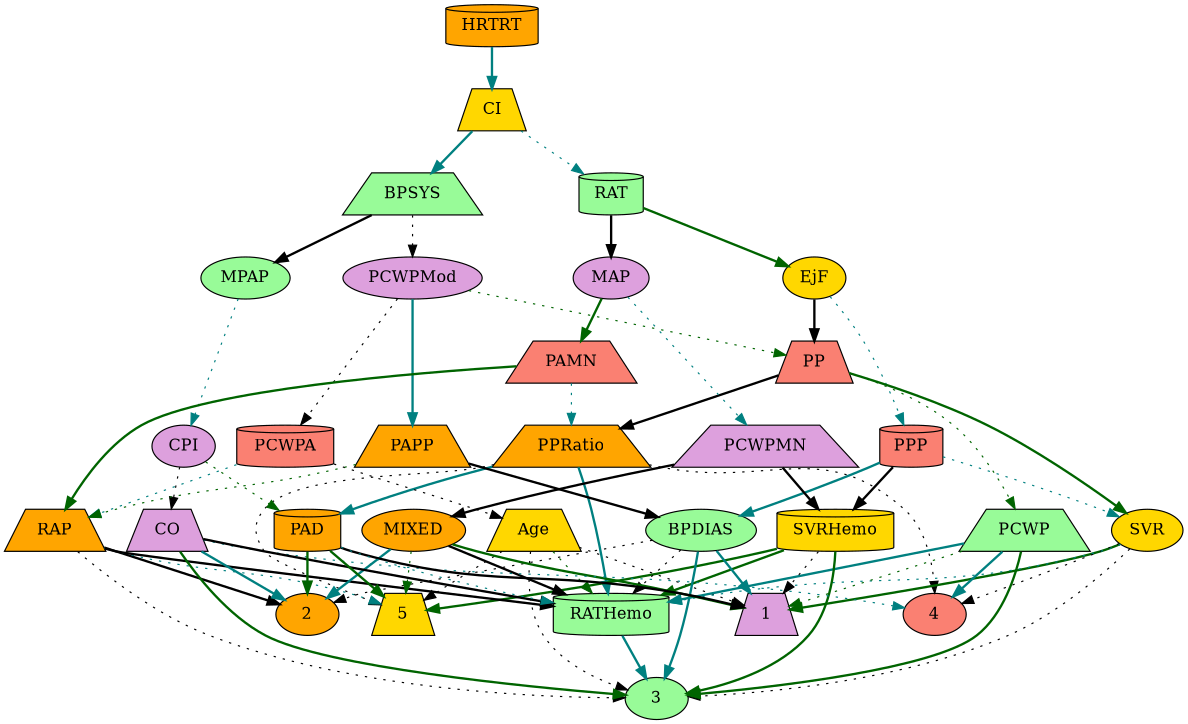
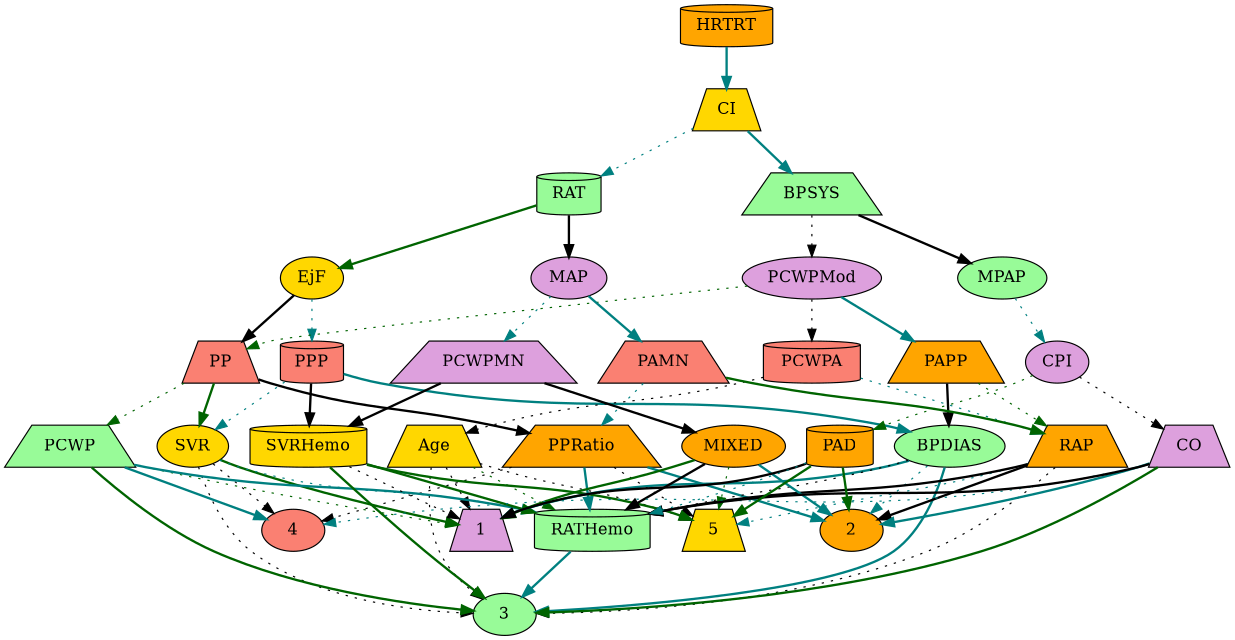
edge "MAP" -> "PAMN": color darkgreen -> teal
edge "PPRatio" -> "PAD": now "PPRatio" -> "2"
edge "BPDIAS" -> "2": color black -> teal
